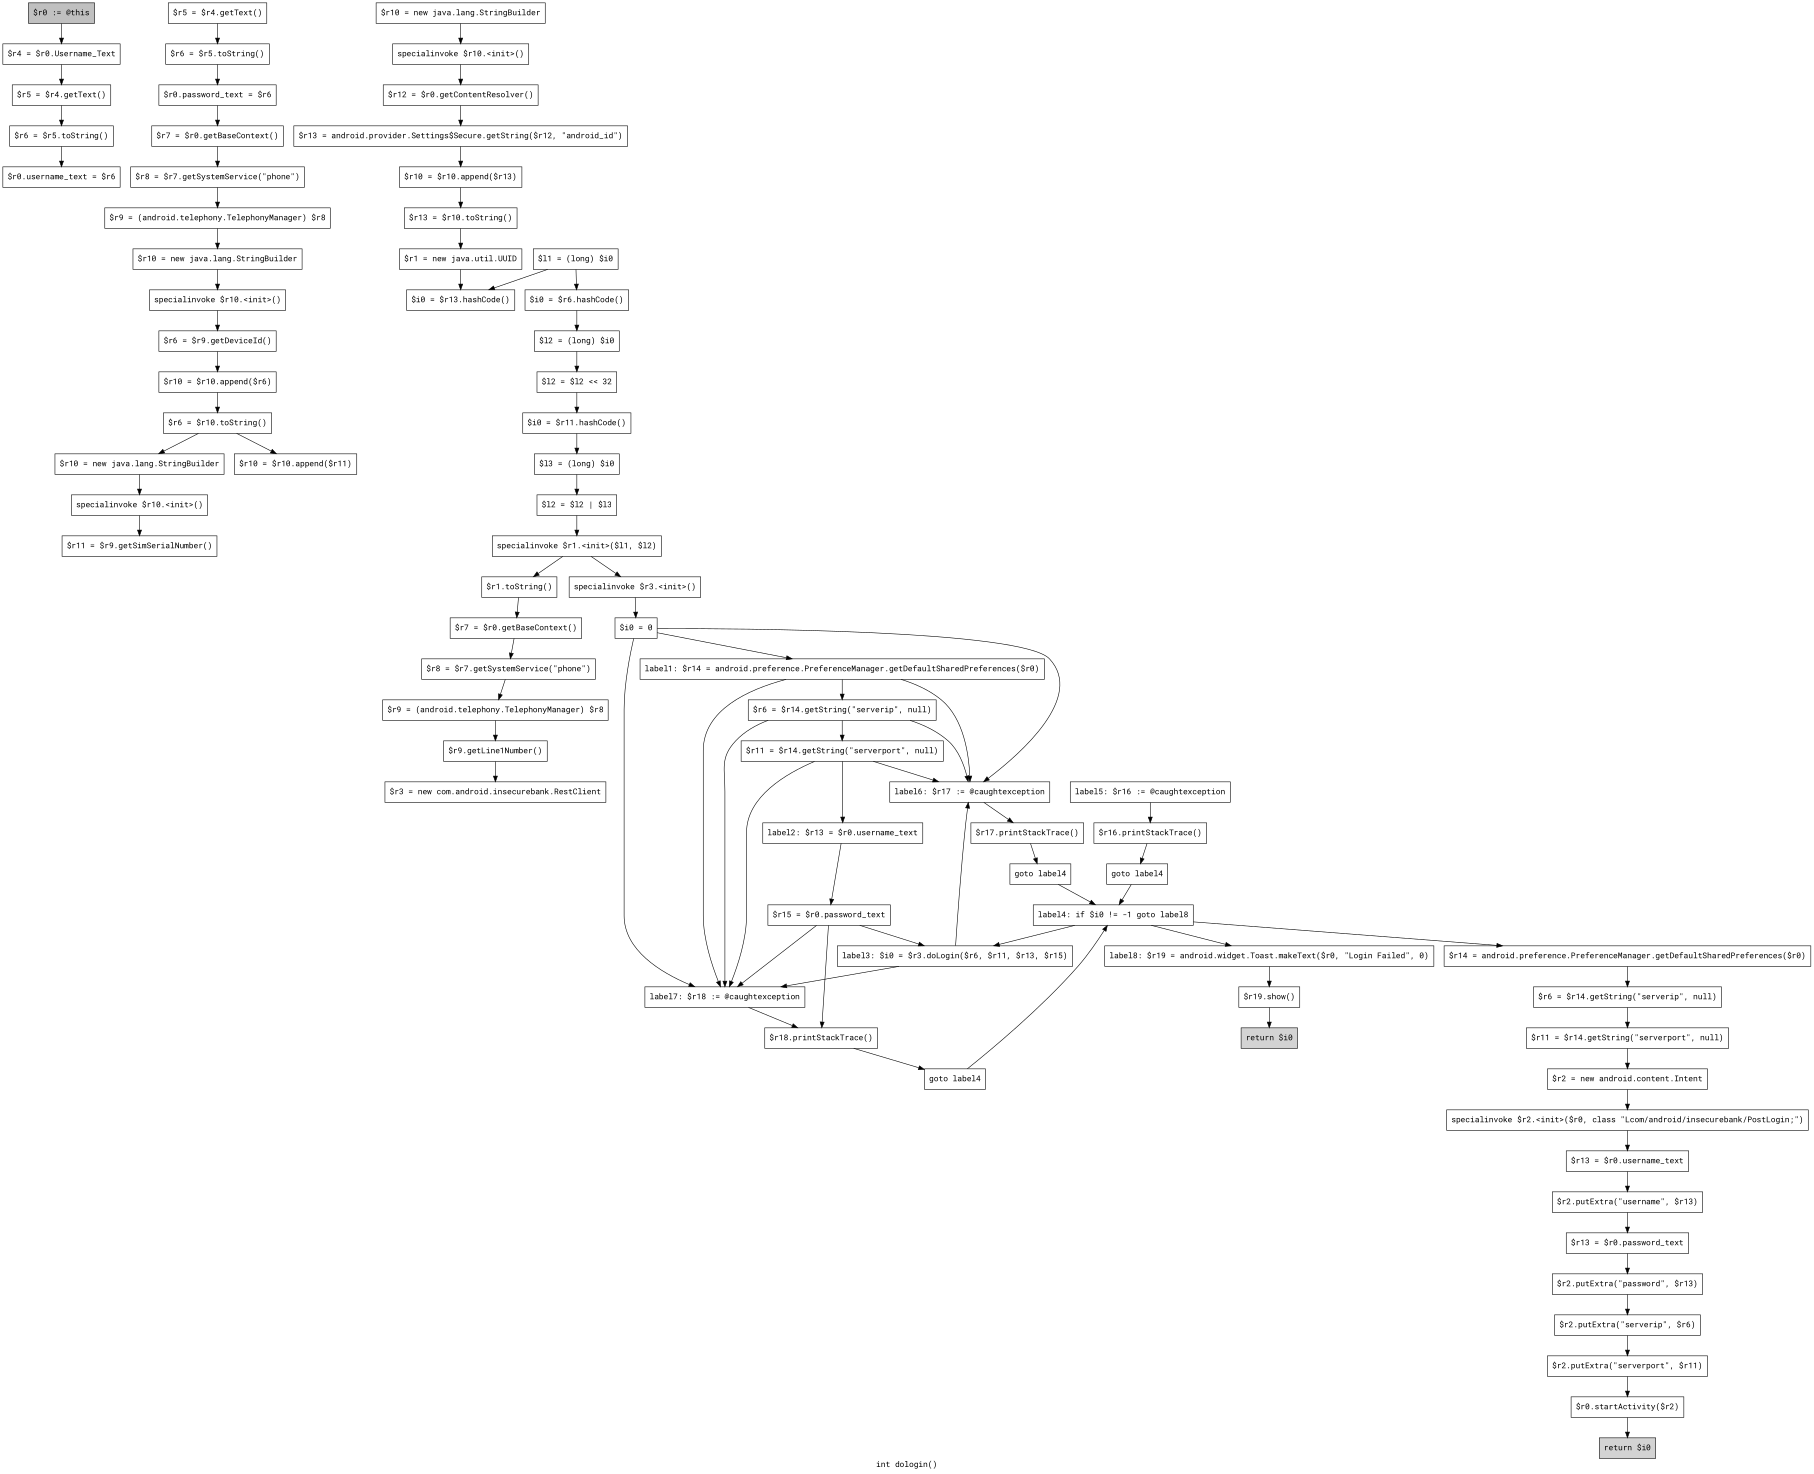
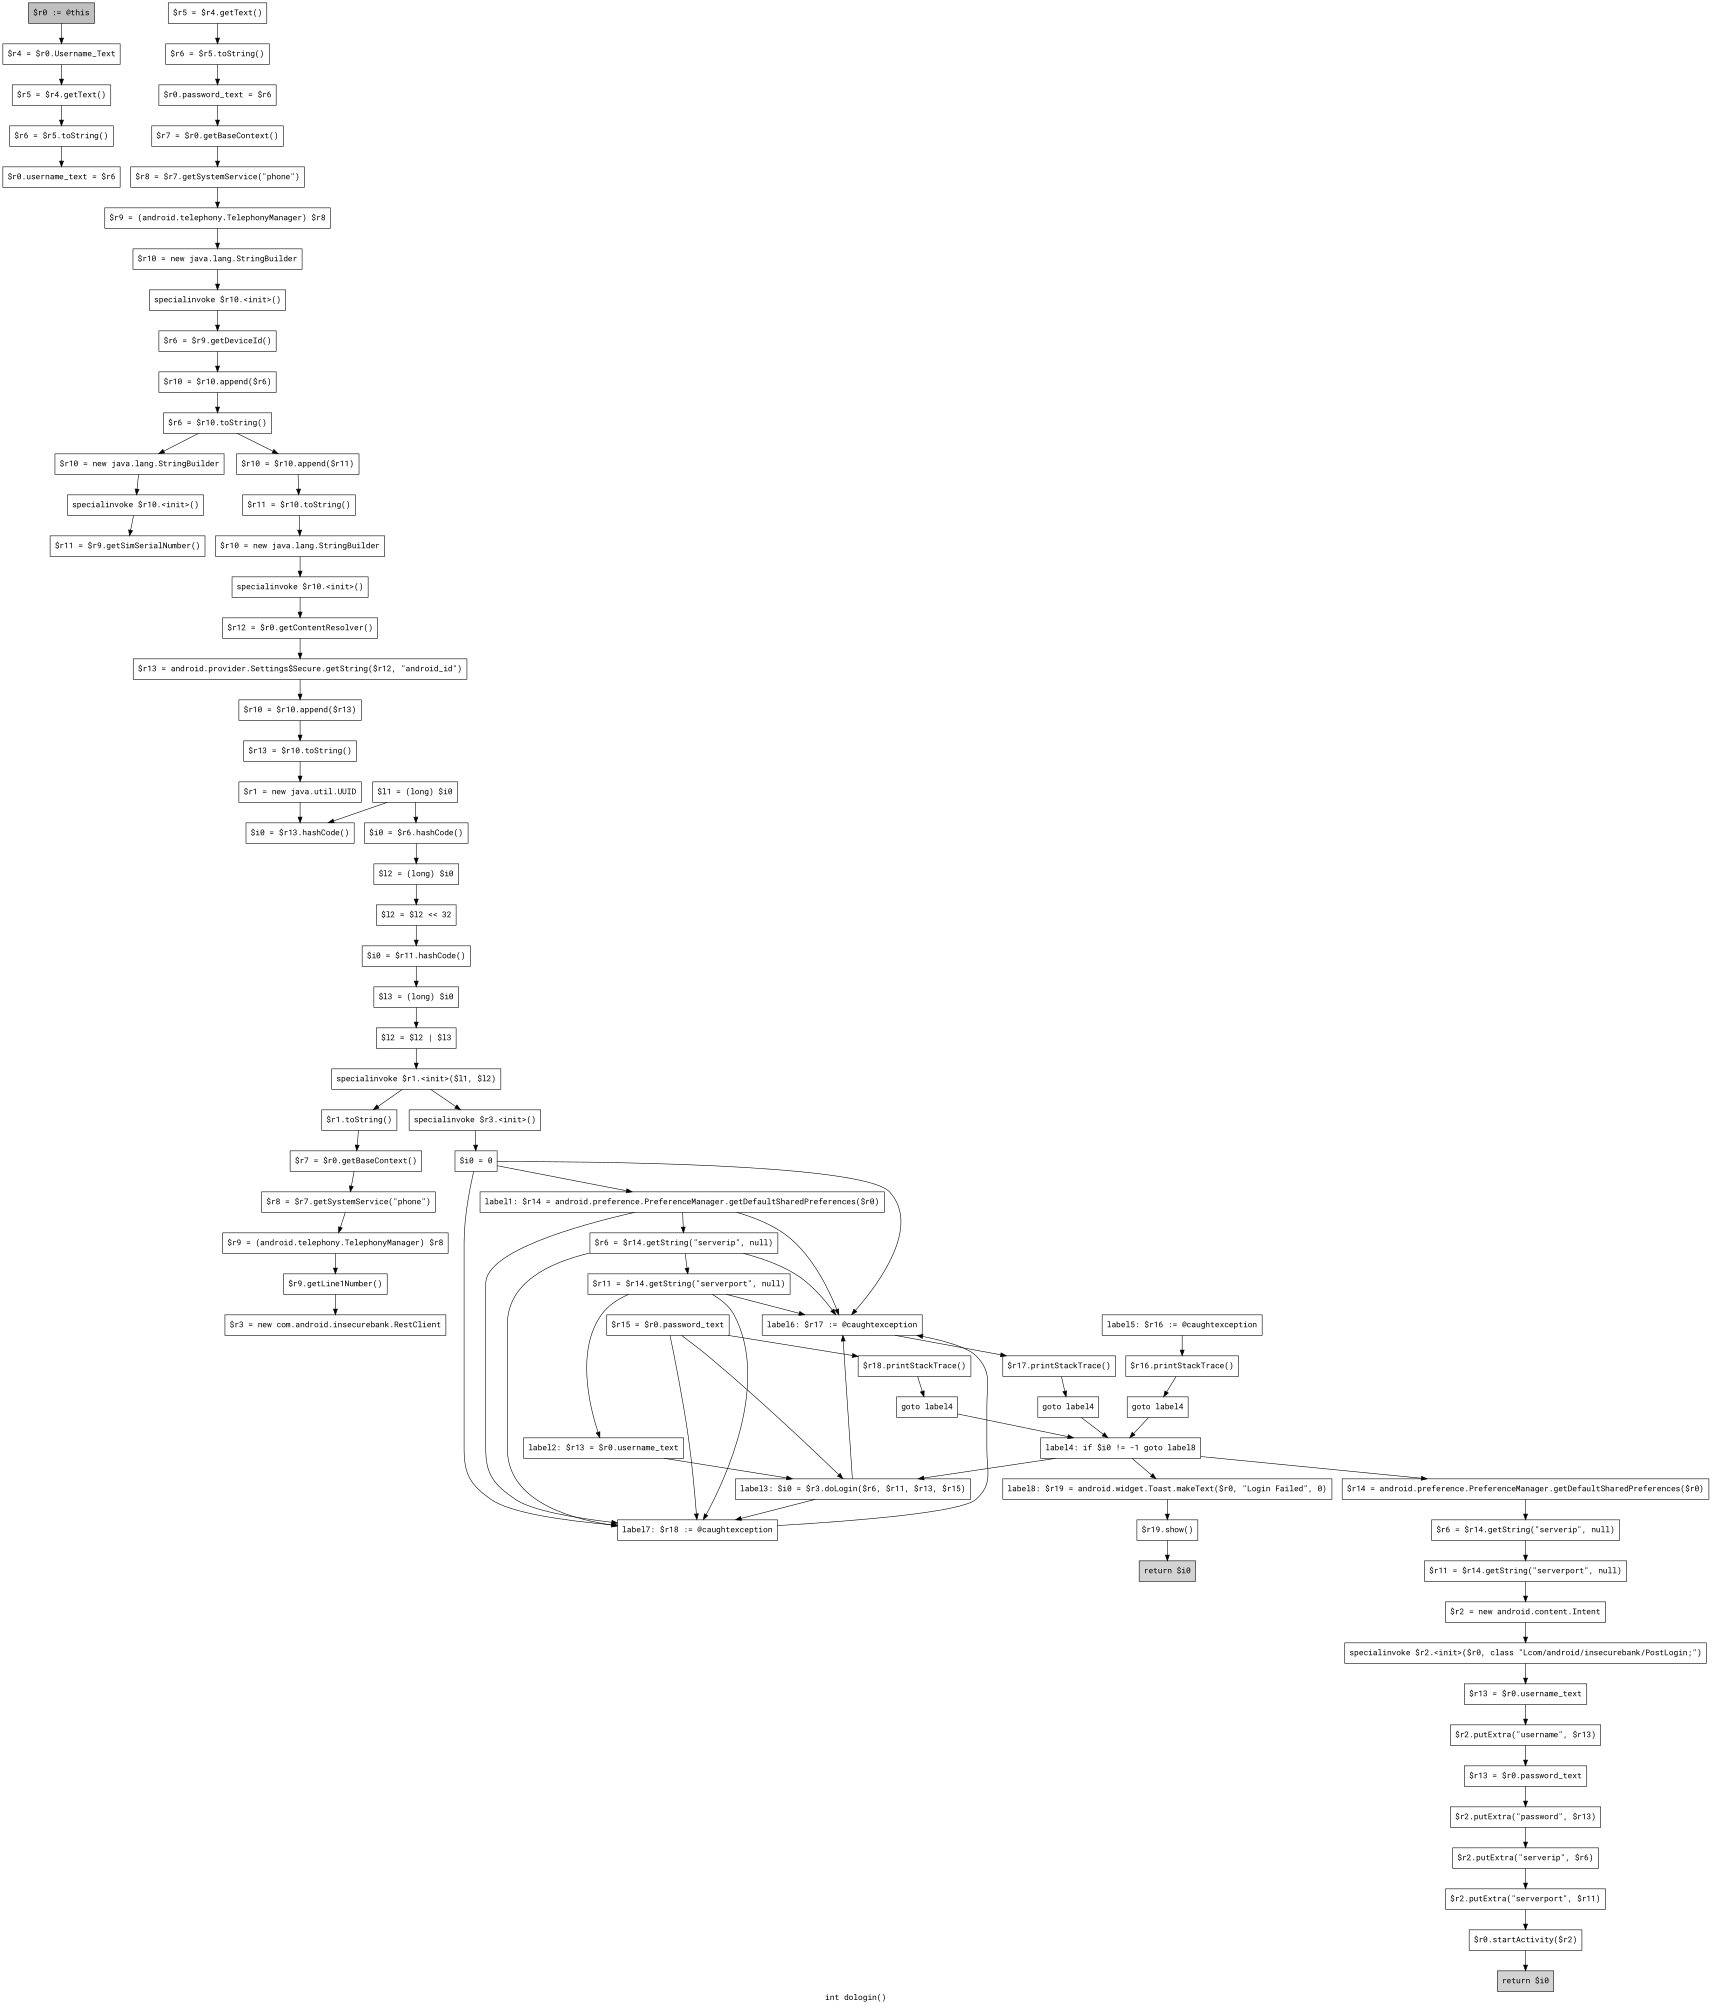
node "$r11 = $r10.toString()": added
edge "label2: $r13 = $r0.username_text" -> "$r15 = $r0.password_text": now "label2: $r13 = $r0.username_text" -> "label3: $i0 = $r3.doLogin($r6, $r11, $r13, $r15)"
edge "label7: $r18 := @caughtexception" -> "$r18.printStackTrace()": now "label7: $r18 := @caughtexception" -> "label6: $r17 := @caughtexception"
